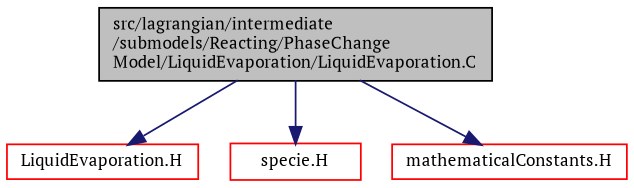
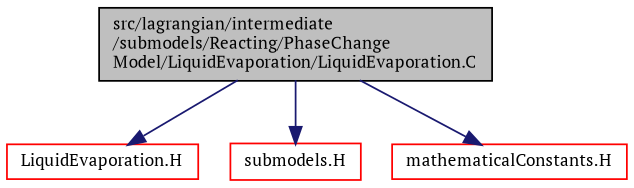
node "specie.H": label "specie.H" -> "submodels.H"
